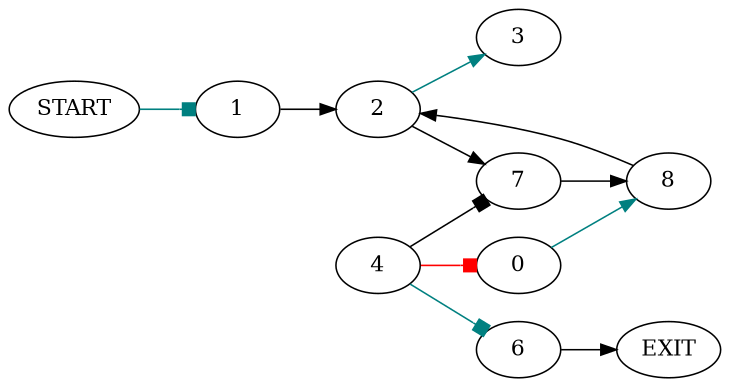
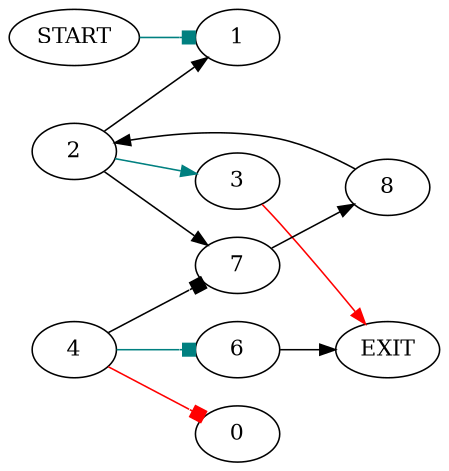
edge "1" -> "2": reversed
edge "0" -> "8": removed
edge "3" -> "EXIT": added
